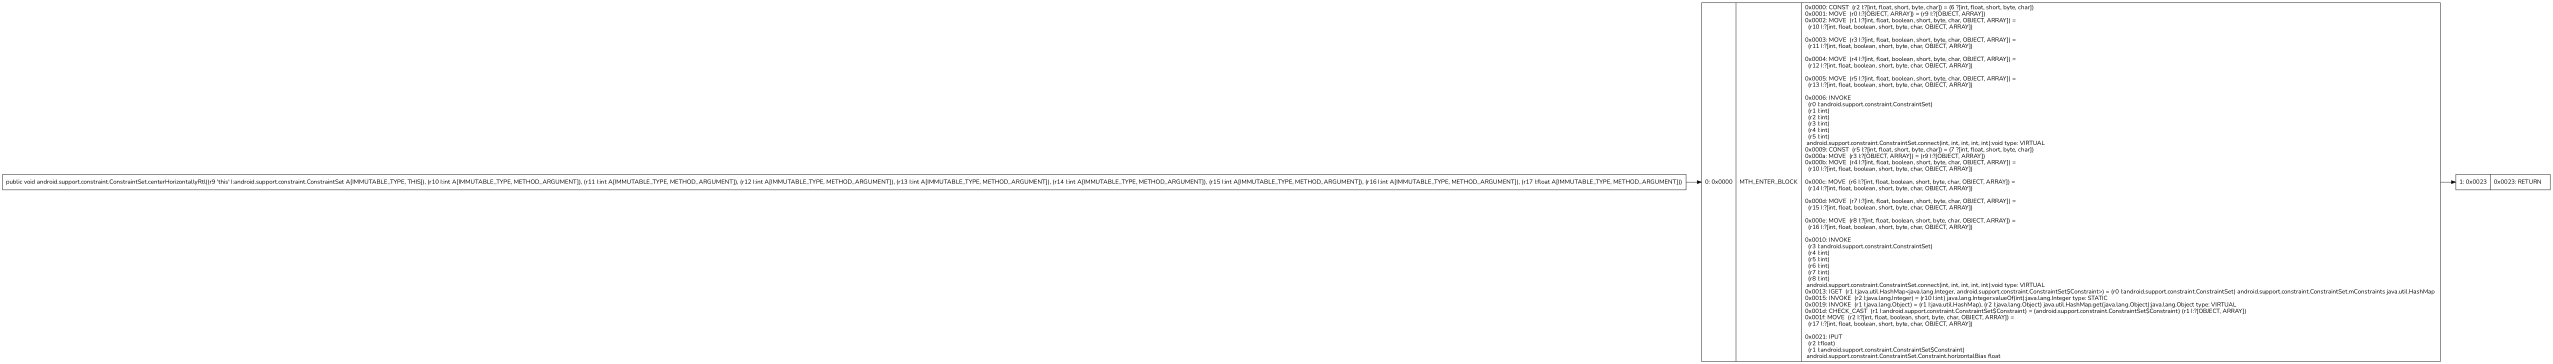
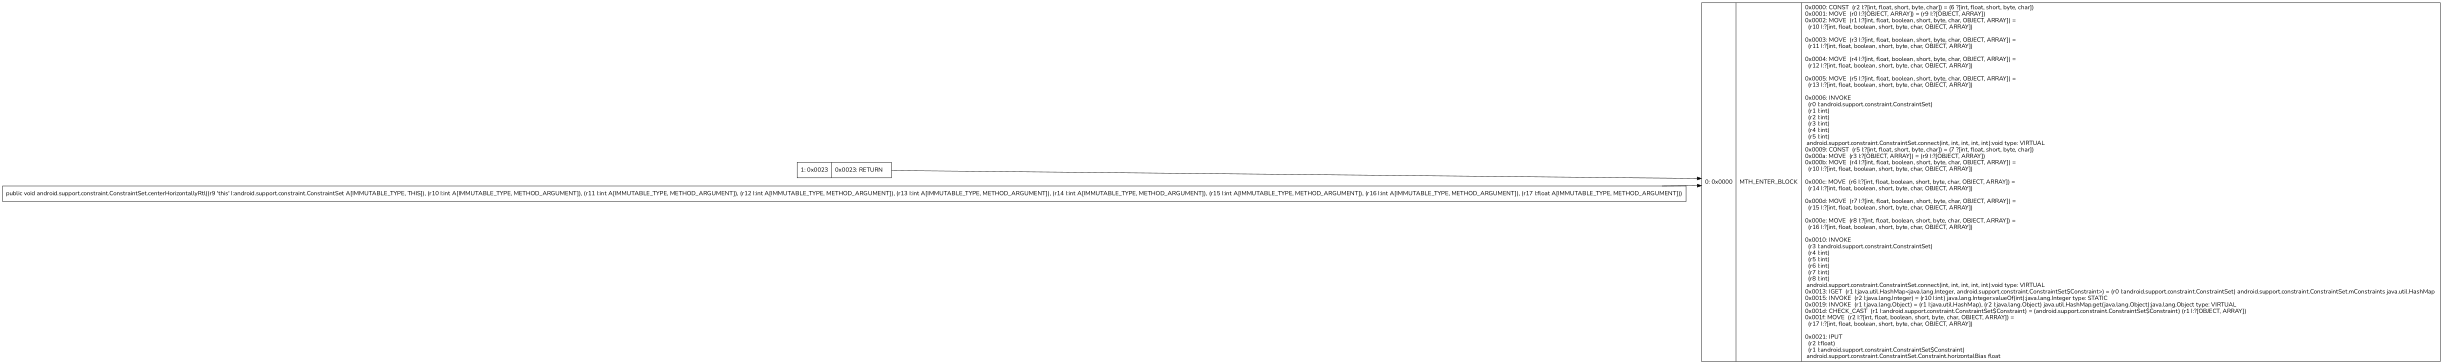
edge "0: 0x0000" -> "1: 0x0023": reversed
